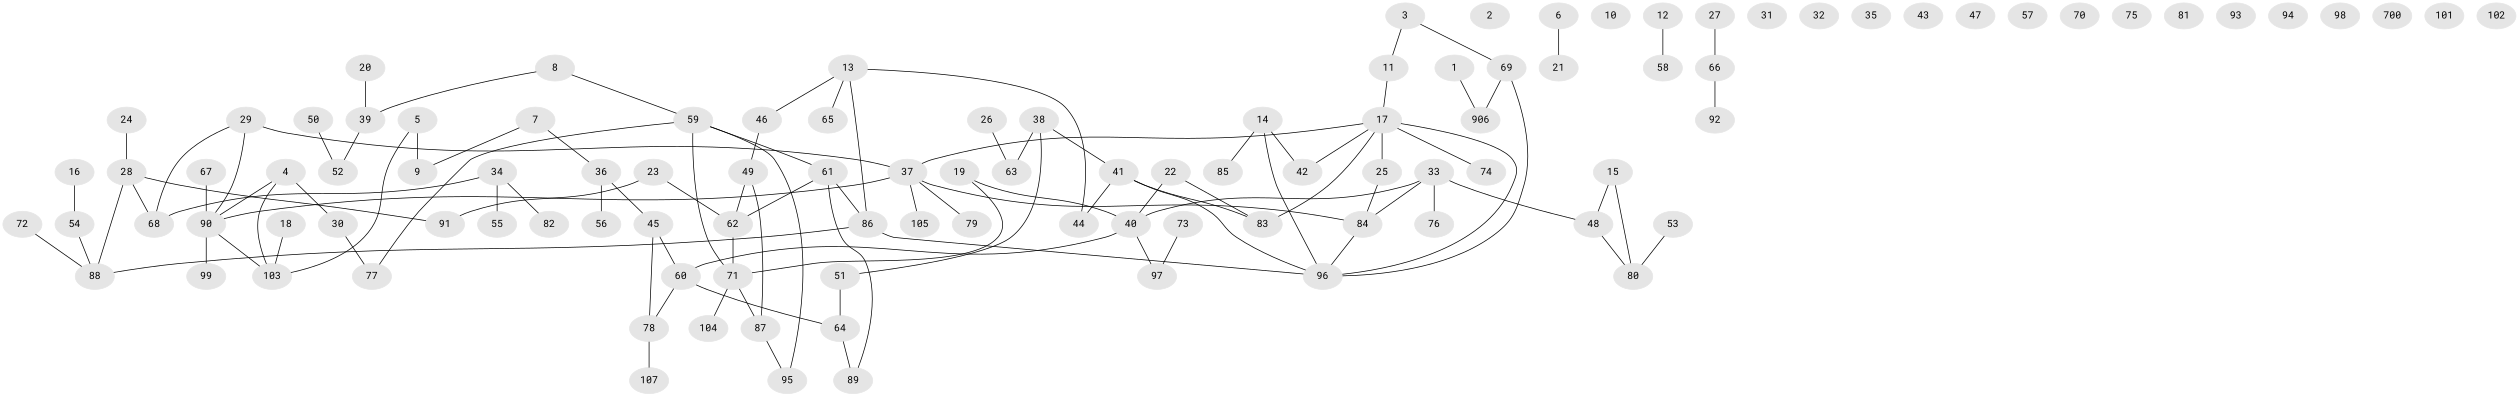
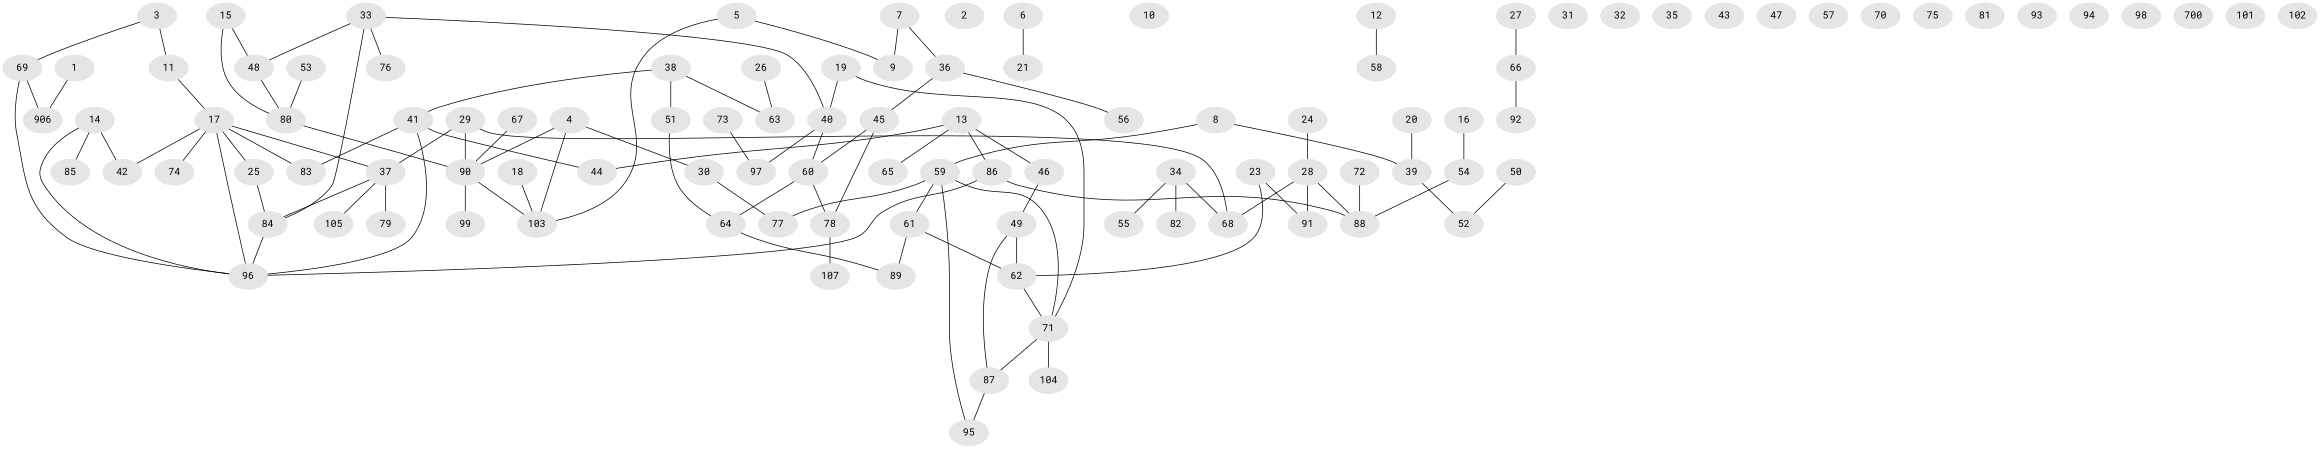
node "22": removed
edge "61" -- "86": removed
edge "37" -- "90": now "80" -- "90"
